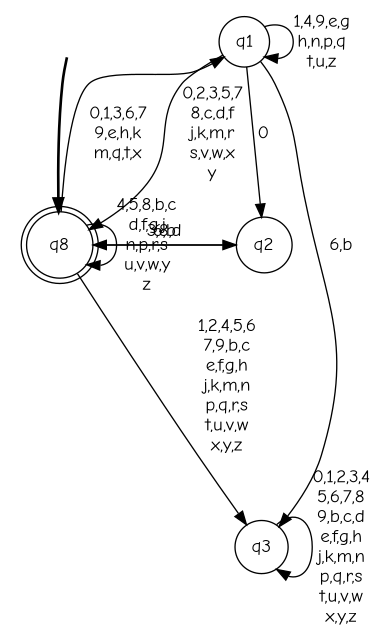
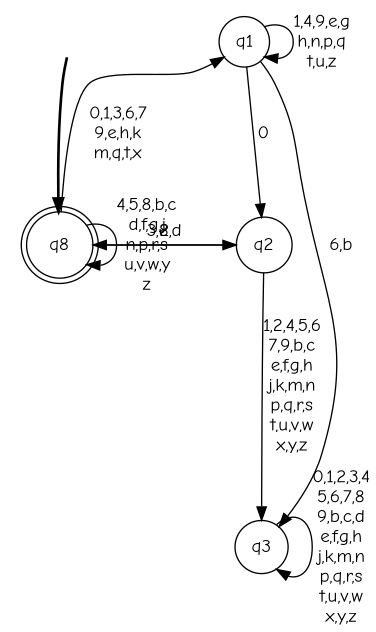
edge "q1" -> "q8": removed, label "0,2,3,5,7 8,c,d,f j,k,m,r s,v,w,x y"
edge "q8" -> "q2": label "6,b" -> "2"
edge "q8" -> "q3": now "q2" -> "q3"
